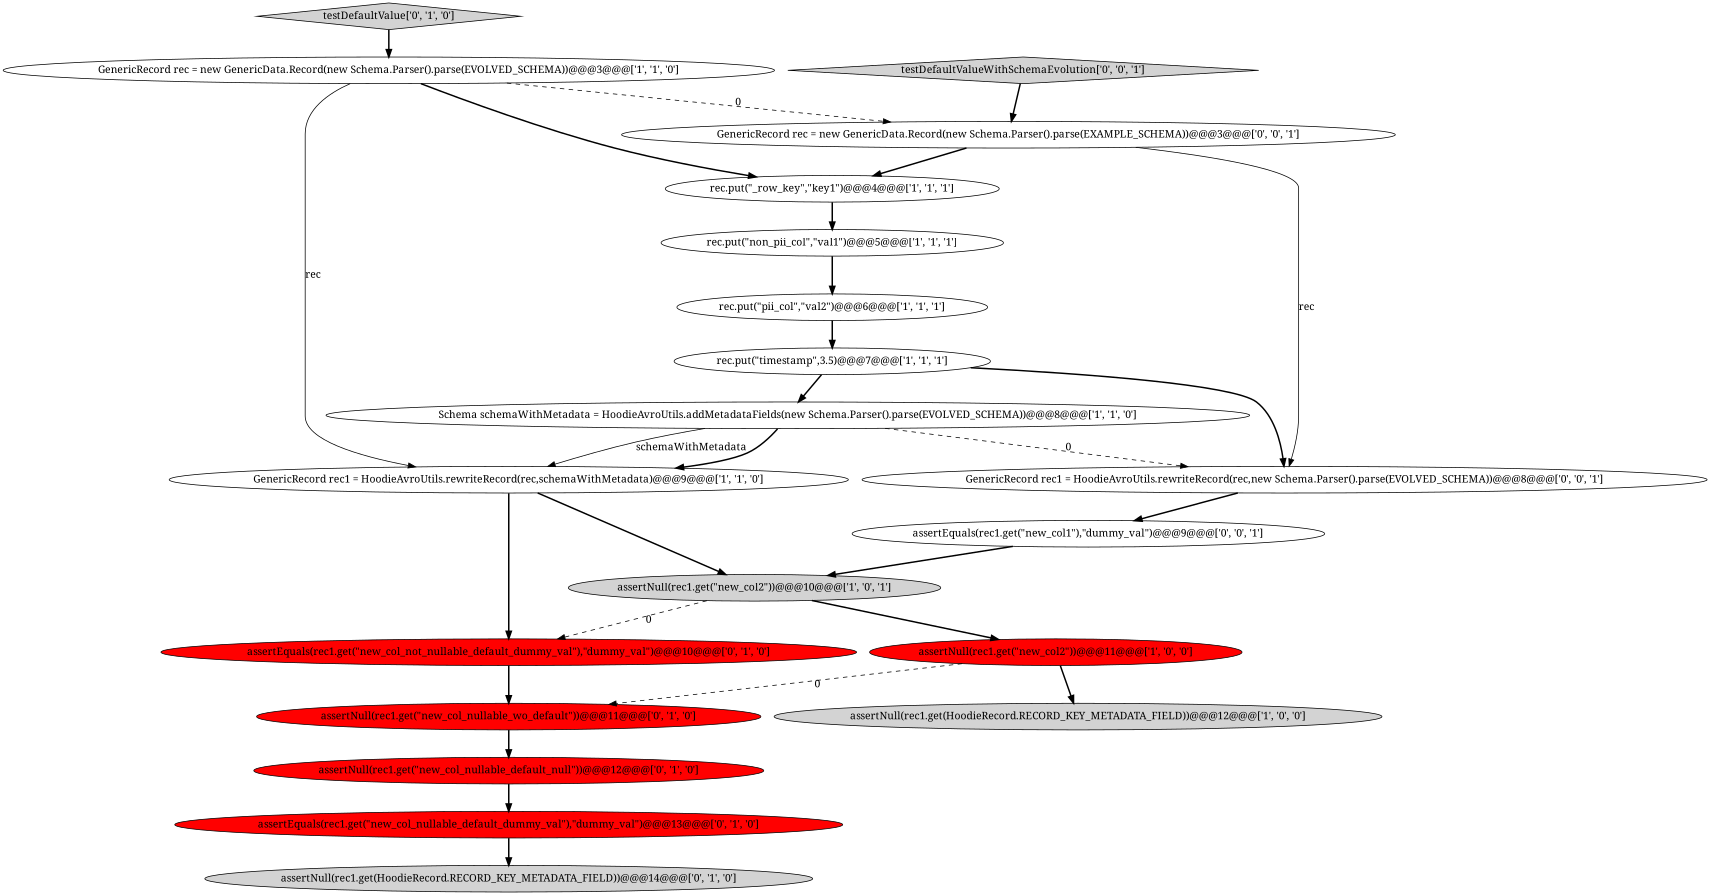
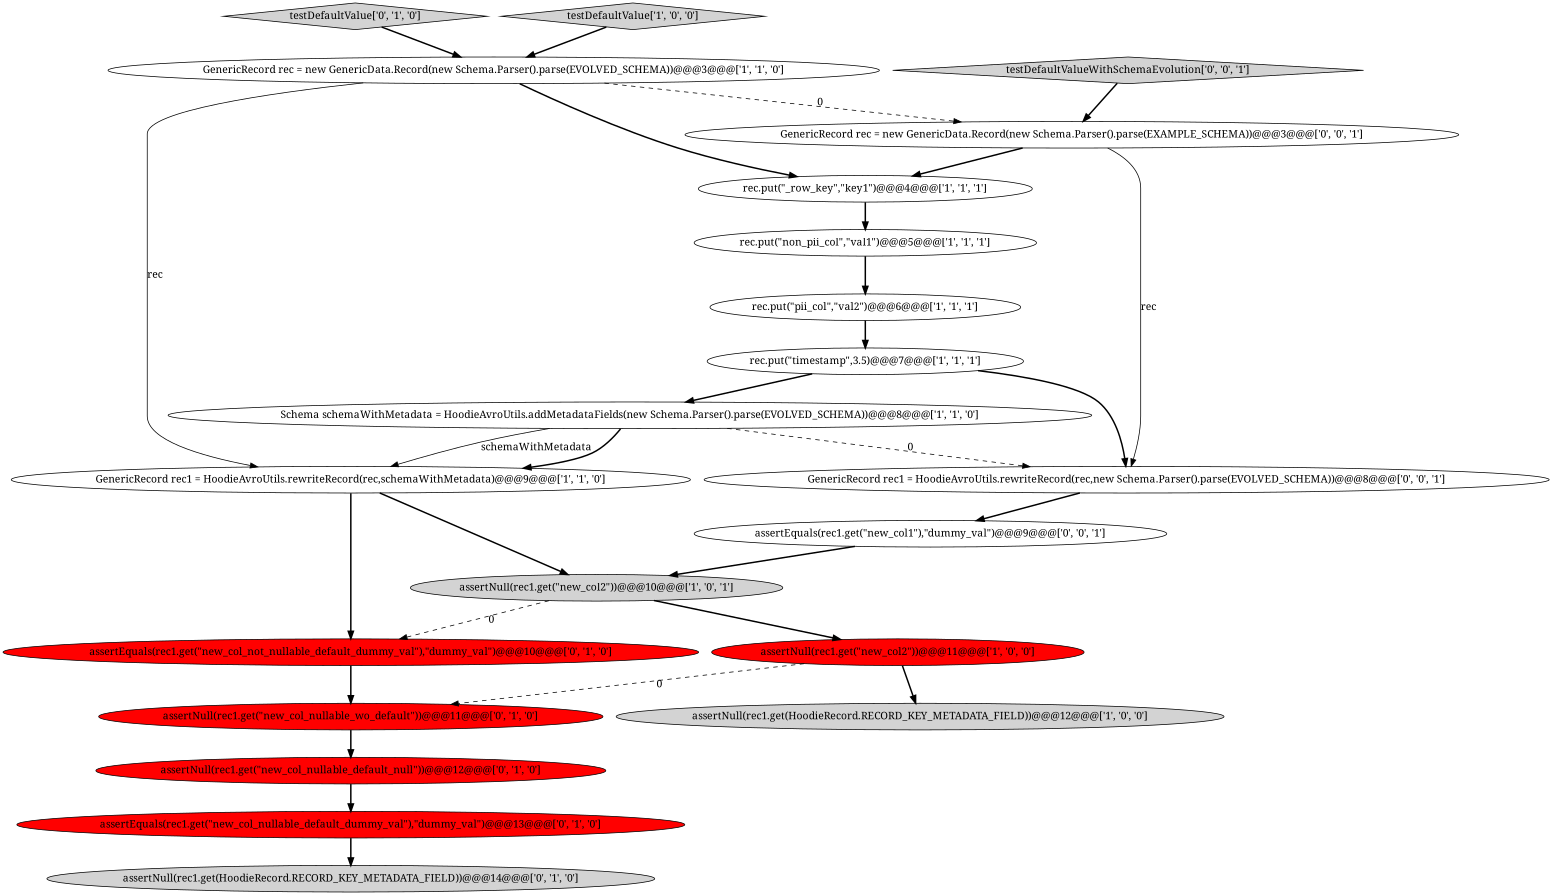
node "testDefaultValue['1', '0', '0']": added
